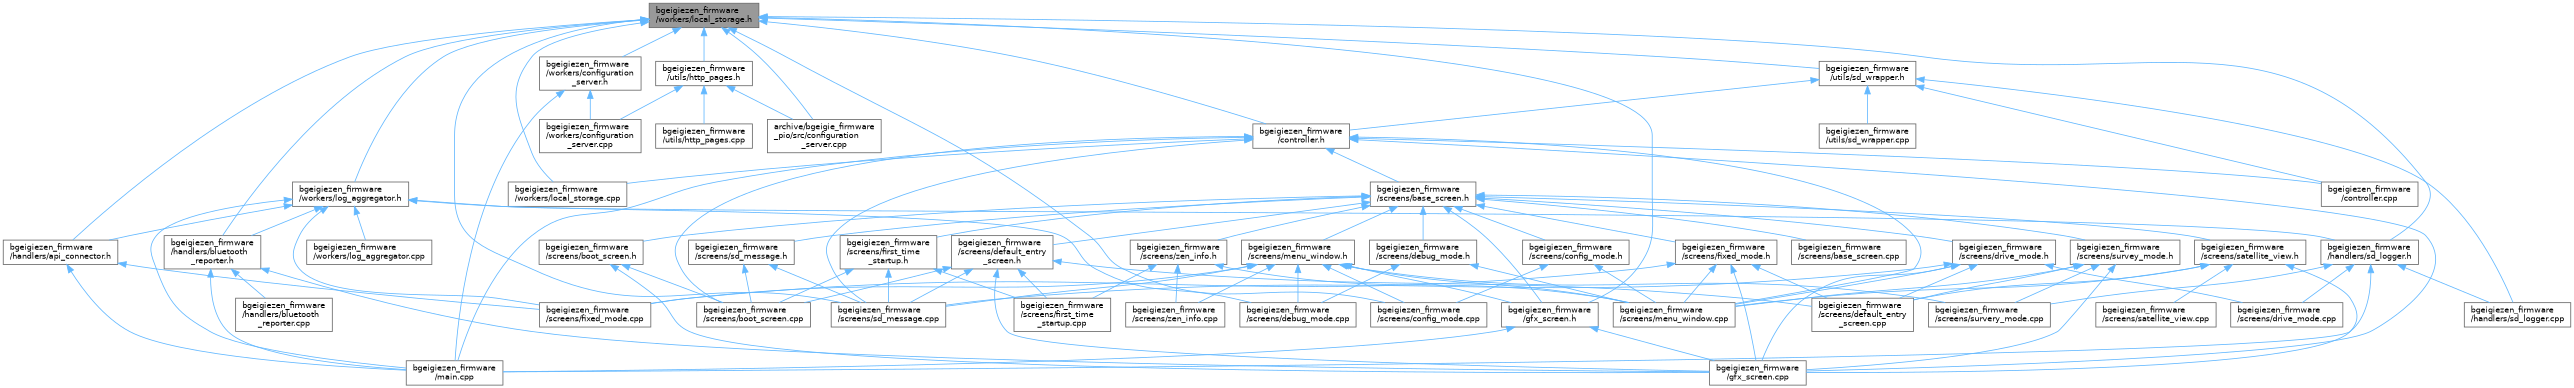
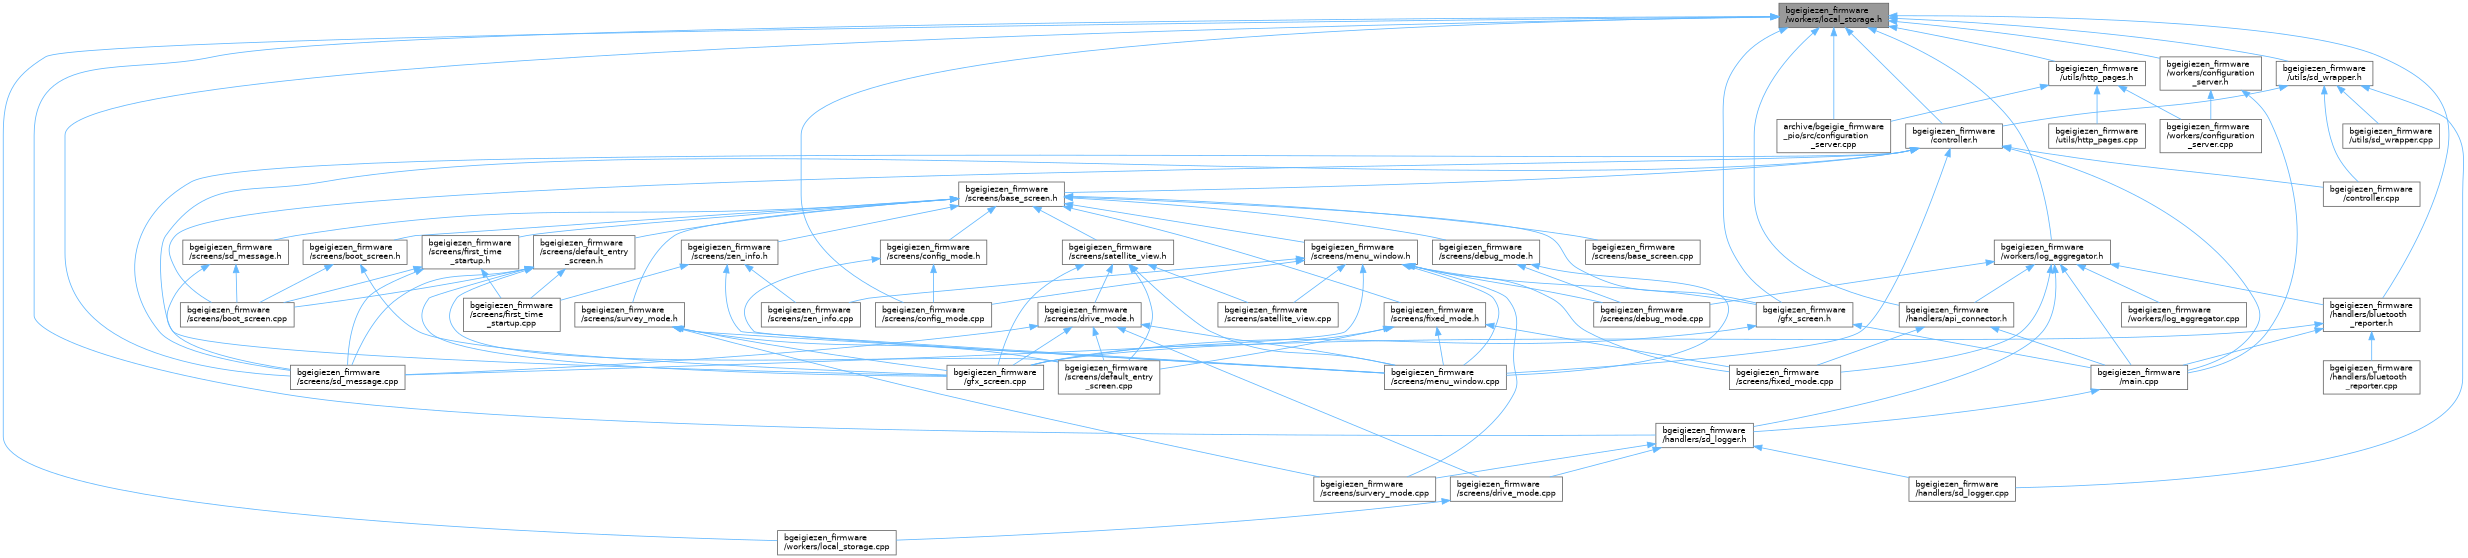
edge "bgeigiezen_firmware /workers/local_storage.cpp" -> "bgeigiezen_firmware /controller.h": now "bgeigiezen_firmware /workers/local_storage.cpp" -> "bgeigiezen_firmware /screens/drive_mode.cpp"
edge "bgeigiezen_firmware /screens/drive_mode.h" -> "bgeigiezen_firmware /screens/base_screen.h": now "bgeigiezen_firmware /screens/drive_mode.h" -> "bgeigiezen_firmware /screens/satellite_view.h"
edge "bgeigiezen_firmware /screens/satellite_view.cpp" -> "bgeigiezen_firmware /screens/menu_window.h": added
edge "bgeigiezen_firmware /main.cpp" -> "bgeigiezen_firmware /handlers/sd_logger.h": reversed
